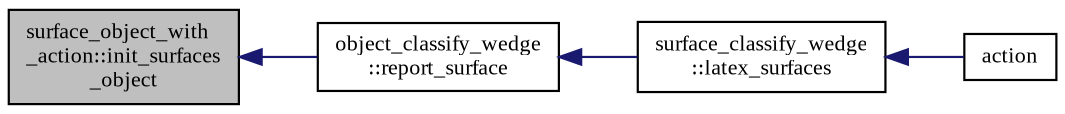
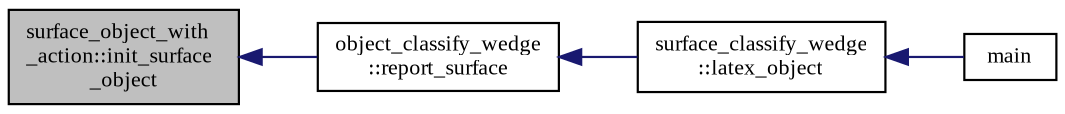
node "surface_object_with _action::init_surfaces _object": label "surface_object_with _action::init_surfaces _object" -> "surface_object_with _action::init_surface _object"
node "surface_classify_wedge ::latex_surfaces": label "surface_classify_wedge ::latex_surfaces" -> "surface_classify_wedge ::latex_object"
node "action": label "action" -> "main"
